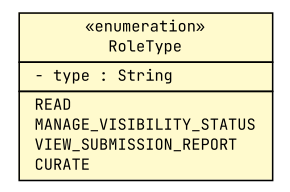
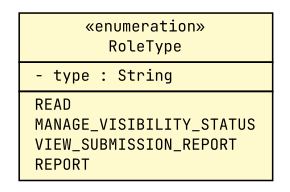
node "RoleType": text "CURATE" -> "REPORT"
